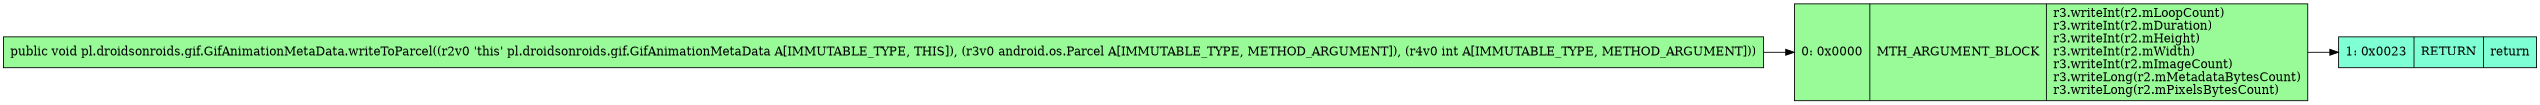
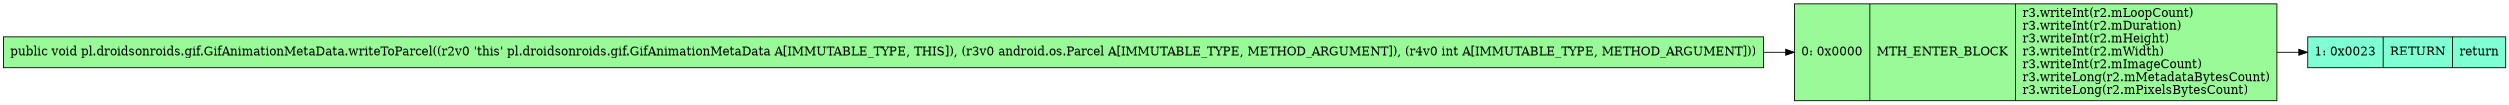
node "0: 0x0000": text "MTH_ARGUMENT_BLOCK" -> "MTH_ENTER_BLOCK"
